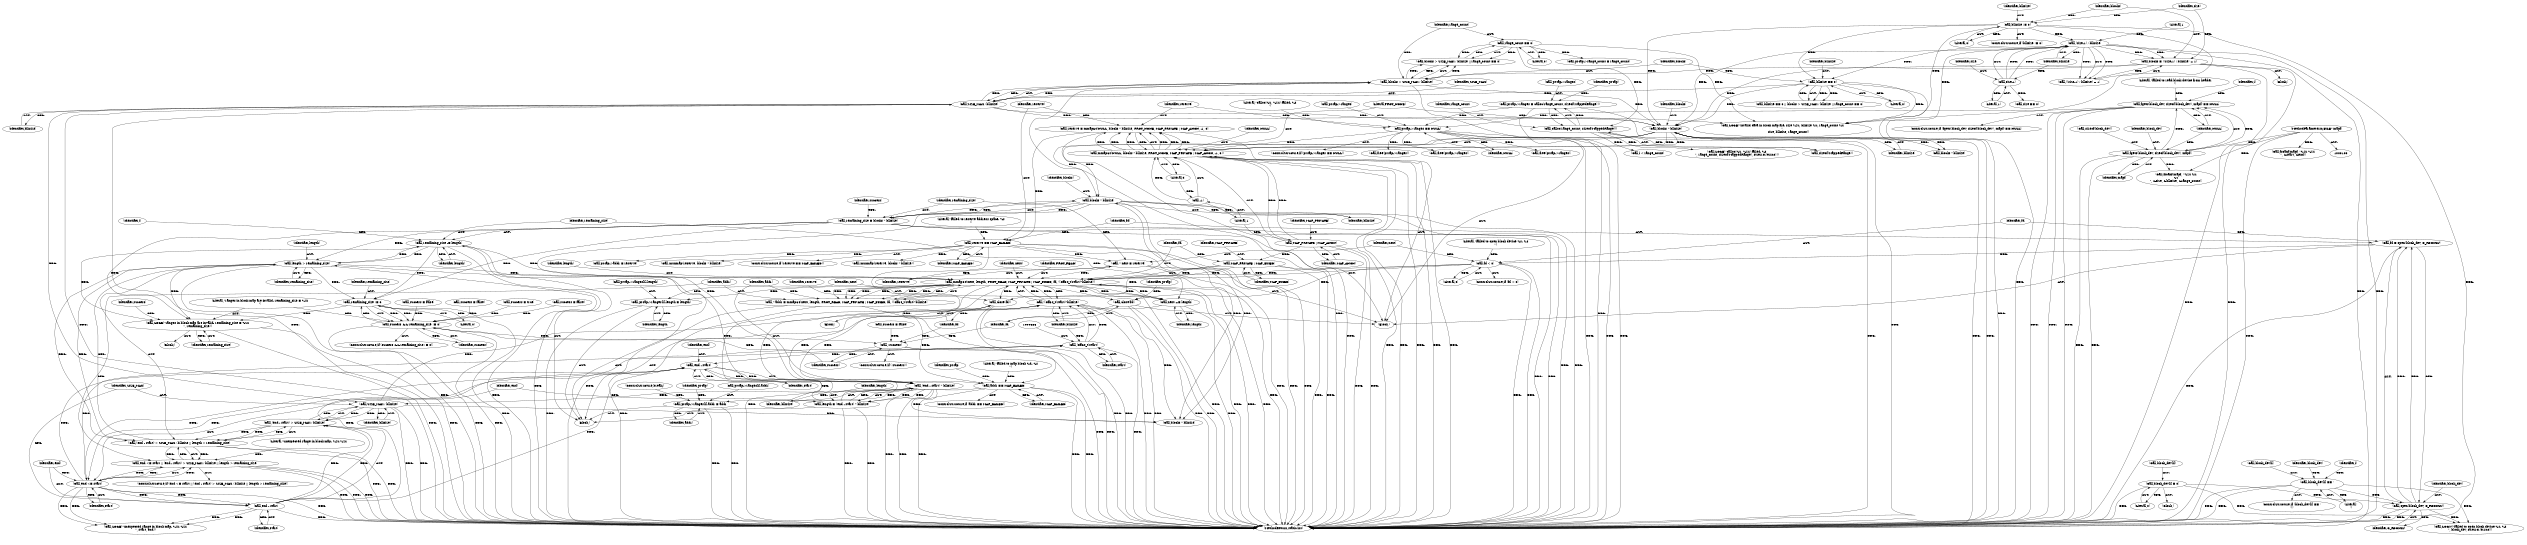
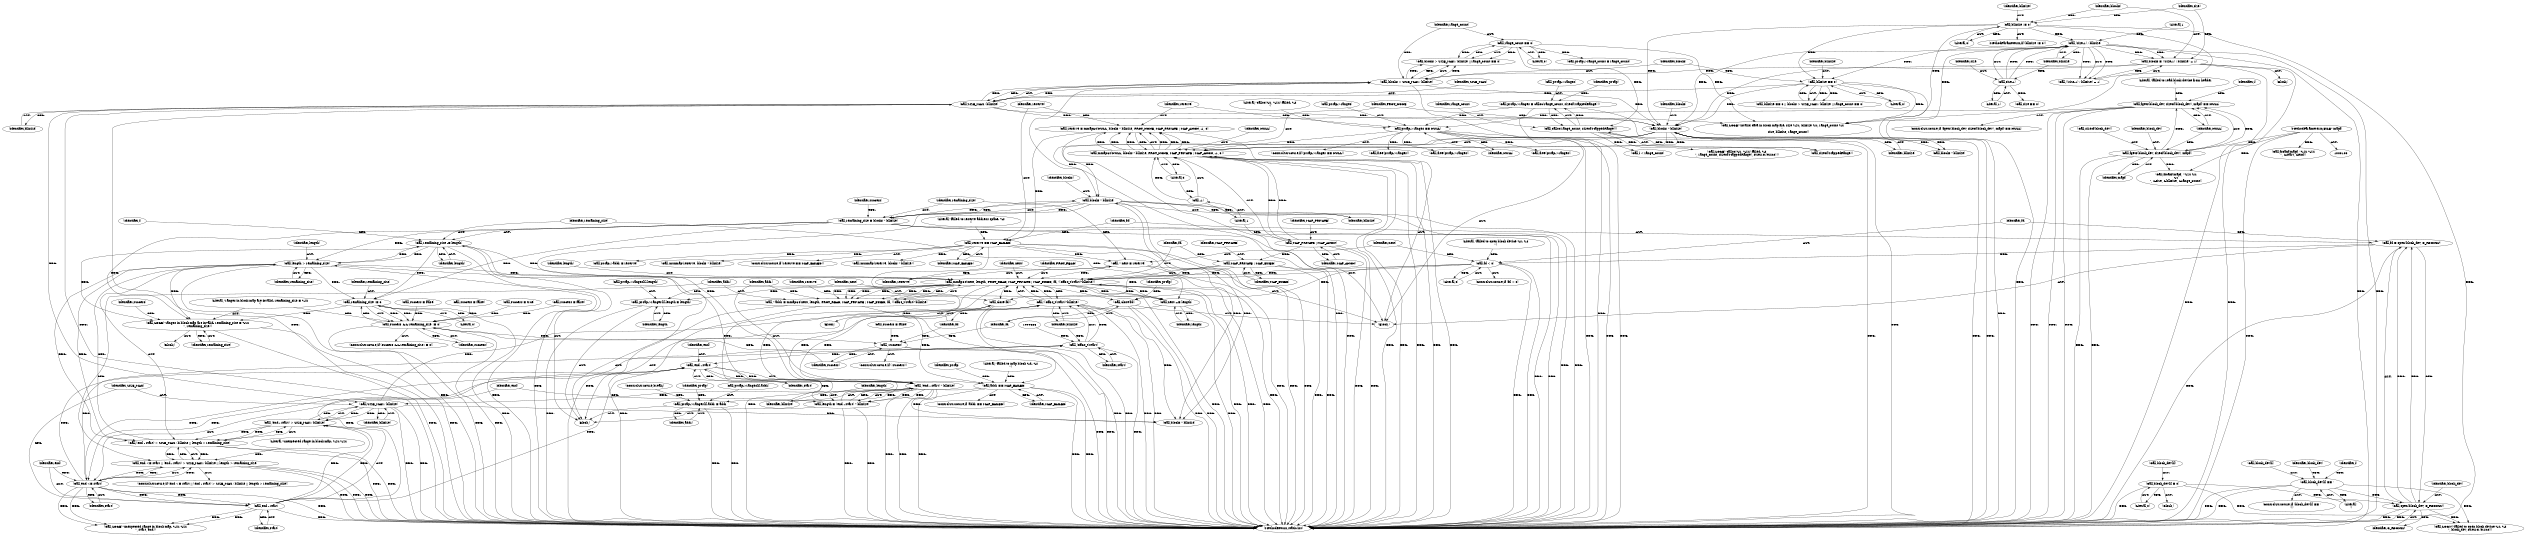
node "(ControlStructure,if (blksize != 0))": label "(ControlStructure,if (blksize != 0))" -> "(MethodParameterIn,if (blksize != 0))"
node "(Literal,PROT_NONE)": label "(Literal,PROT_NONE)" -> "(Identifier,PROT_NONE)"
edge "1000386" -> "(Call,(off64_t)start)": label "AST: " -> "DDG: "
